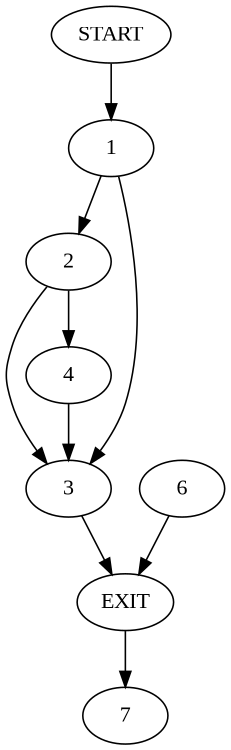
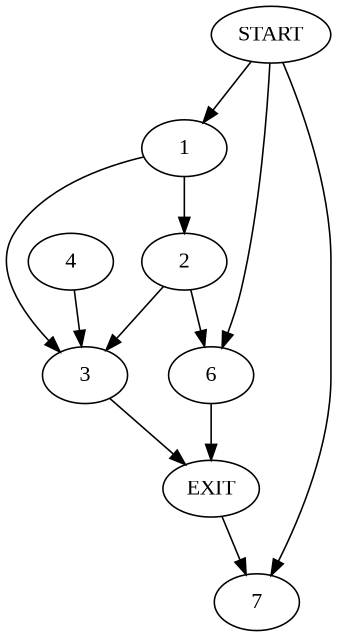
edge "START" -> "6": added
edge "2" -> "4": now "2" -> "6"
edge "START" -> "7": added
